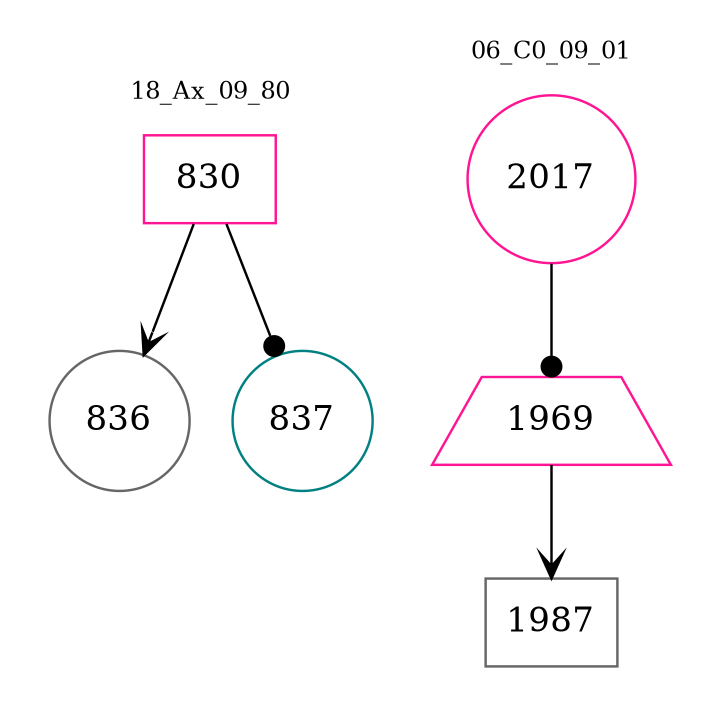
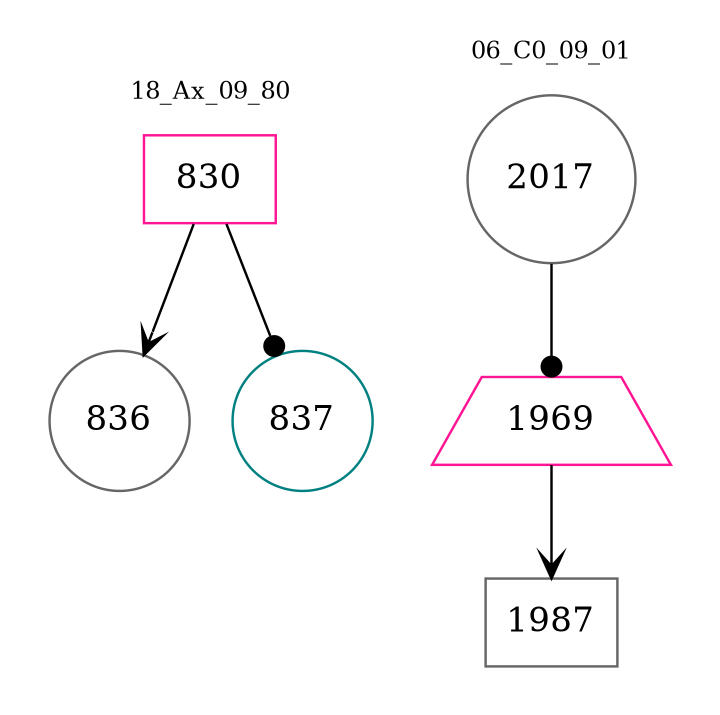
node "2017": color deeppink -> gray40
